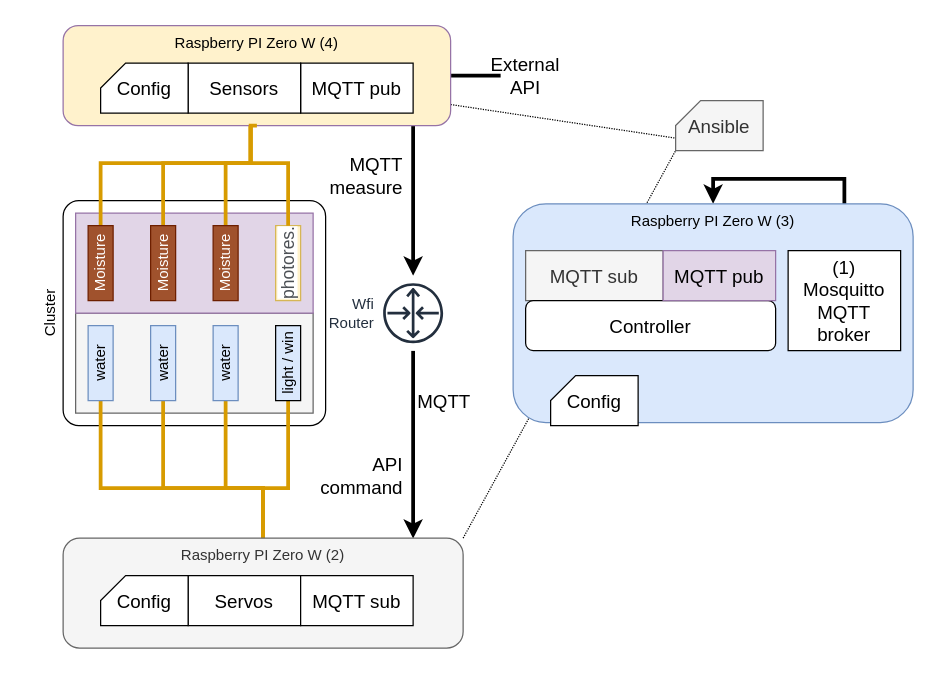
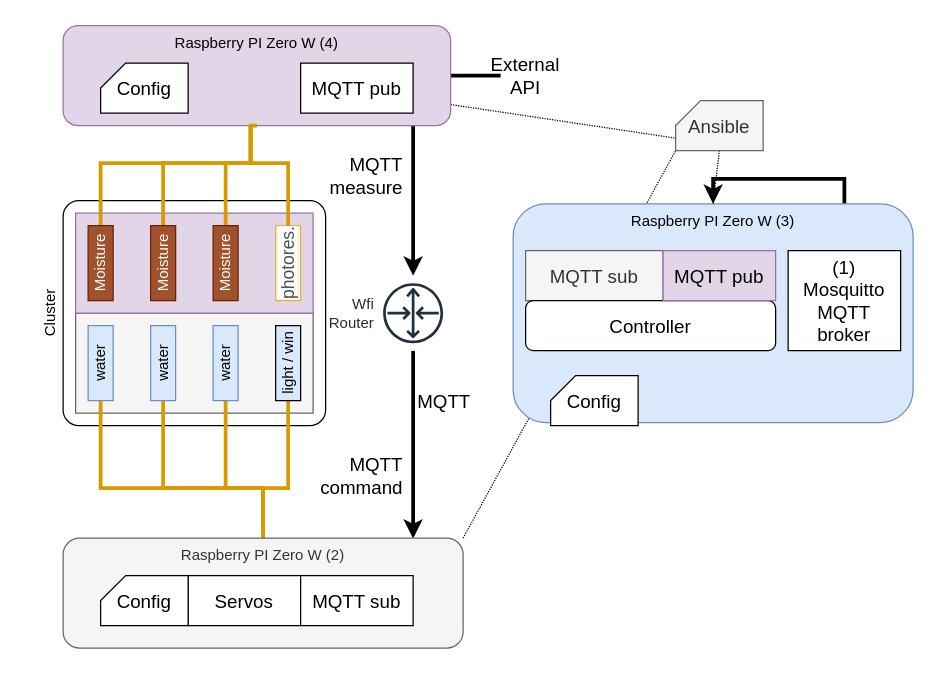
node "Raspberry PI Zero W (4)": fillcolor #fff2cc -> #e1d5e7
node "Sensors": removed
edge "Ansible" -- "Raspberry PI Zero W (3)": added
node "API command": label "API command" -> "MQTT command"
